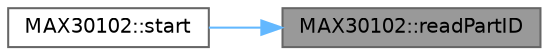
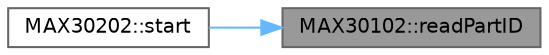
node "MAX30102::start": label "MAX30102::start" -> "MAX30202::start"
